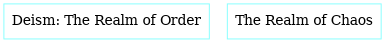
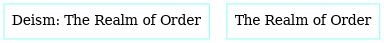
node "The Realm of Chaos": label "The Realm of Chaos" -> "The Realm of Order"
